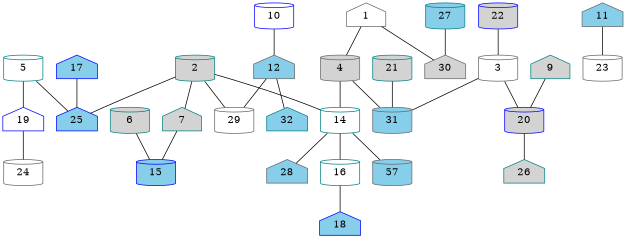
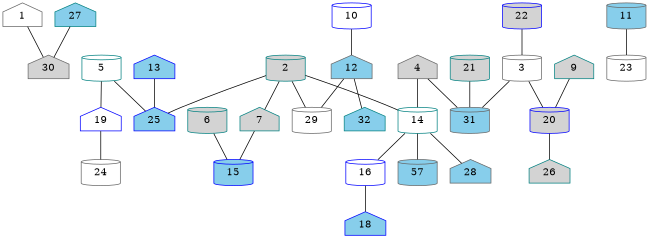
node "27": shape cylinder -> house
node "11": shape house -> cylinder
edge "1" -- "4": removed
node "17": label "17" -> "13"
node "4": shape cylinder -> house
node "16": color teal -> blue
